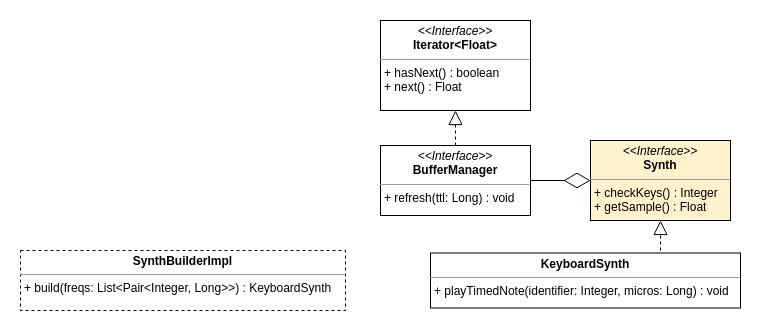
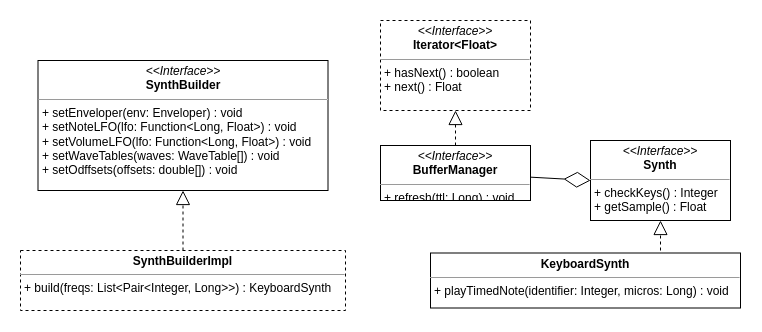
node "<<Interface>> Iterator<Float> + hasNext() : boolean + next() : Float": style solid -> dashed
node "<<Interface>> SynthBuilder + setEnveloper(env: Enveloper) : void + setNoteLFO(lfo: Function<Long, Float>) : void + setVolumeLFO(lfo: Function<Long, Float>) : void + setWaveTables(waves: WaveTable[]) : void + setOdffsets(offsets: double[]) : void": added
node "<<Interface>> BufferManager + refresh(ttl: Long) : void": size 150x70 -> 150x55
node "<<Interface>> Synth + checkKeys() : Integer + getSample() : Float": fillcolor #fff2cc -> #ffffff
edge "SynthBuilderImpl + build(freqs: List<Pair<Integer, Long>>) : KeyboardSynth" -> "<<Interface>> SynthBuilder + setEnveloper(env: Enveloper) : void + setNoteLFO(lfo: Function<Long, Float>) : void + setVolumeLFO(lfo: Function<Long, Float>) : void + setWaveTables(waves: WaveTable[]) : void + setOdffsets(offsets: double[]) : void": added
